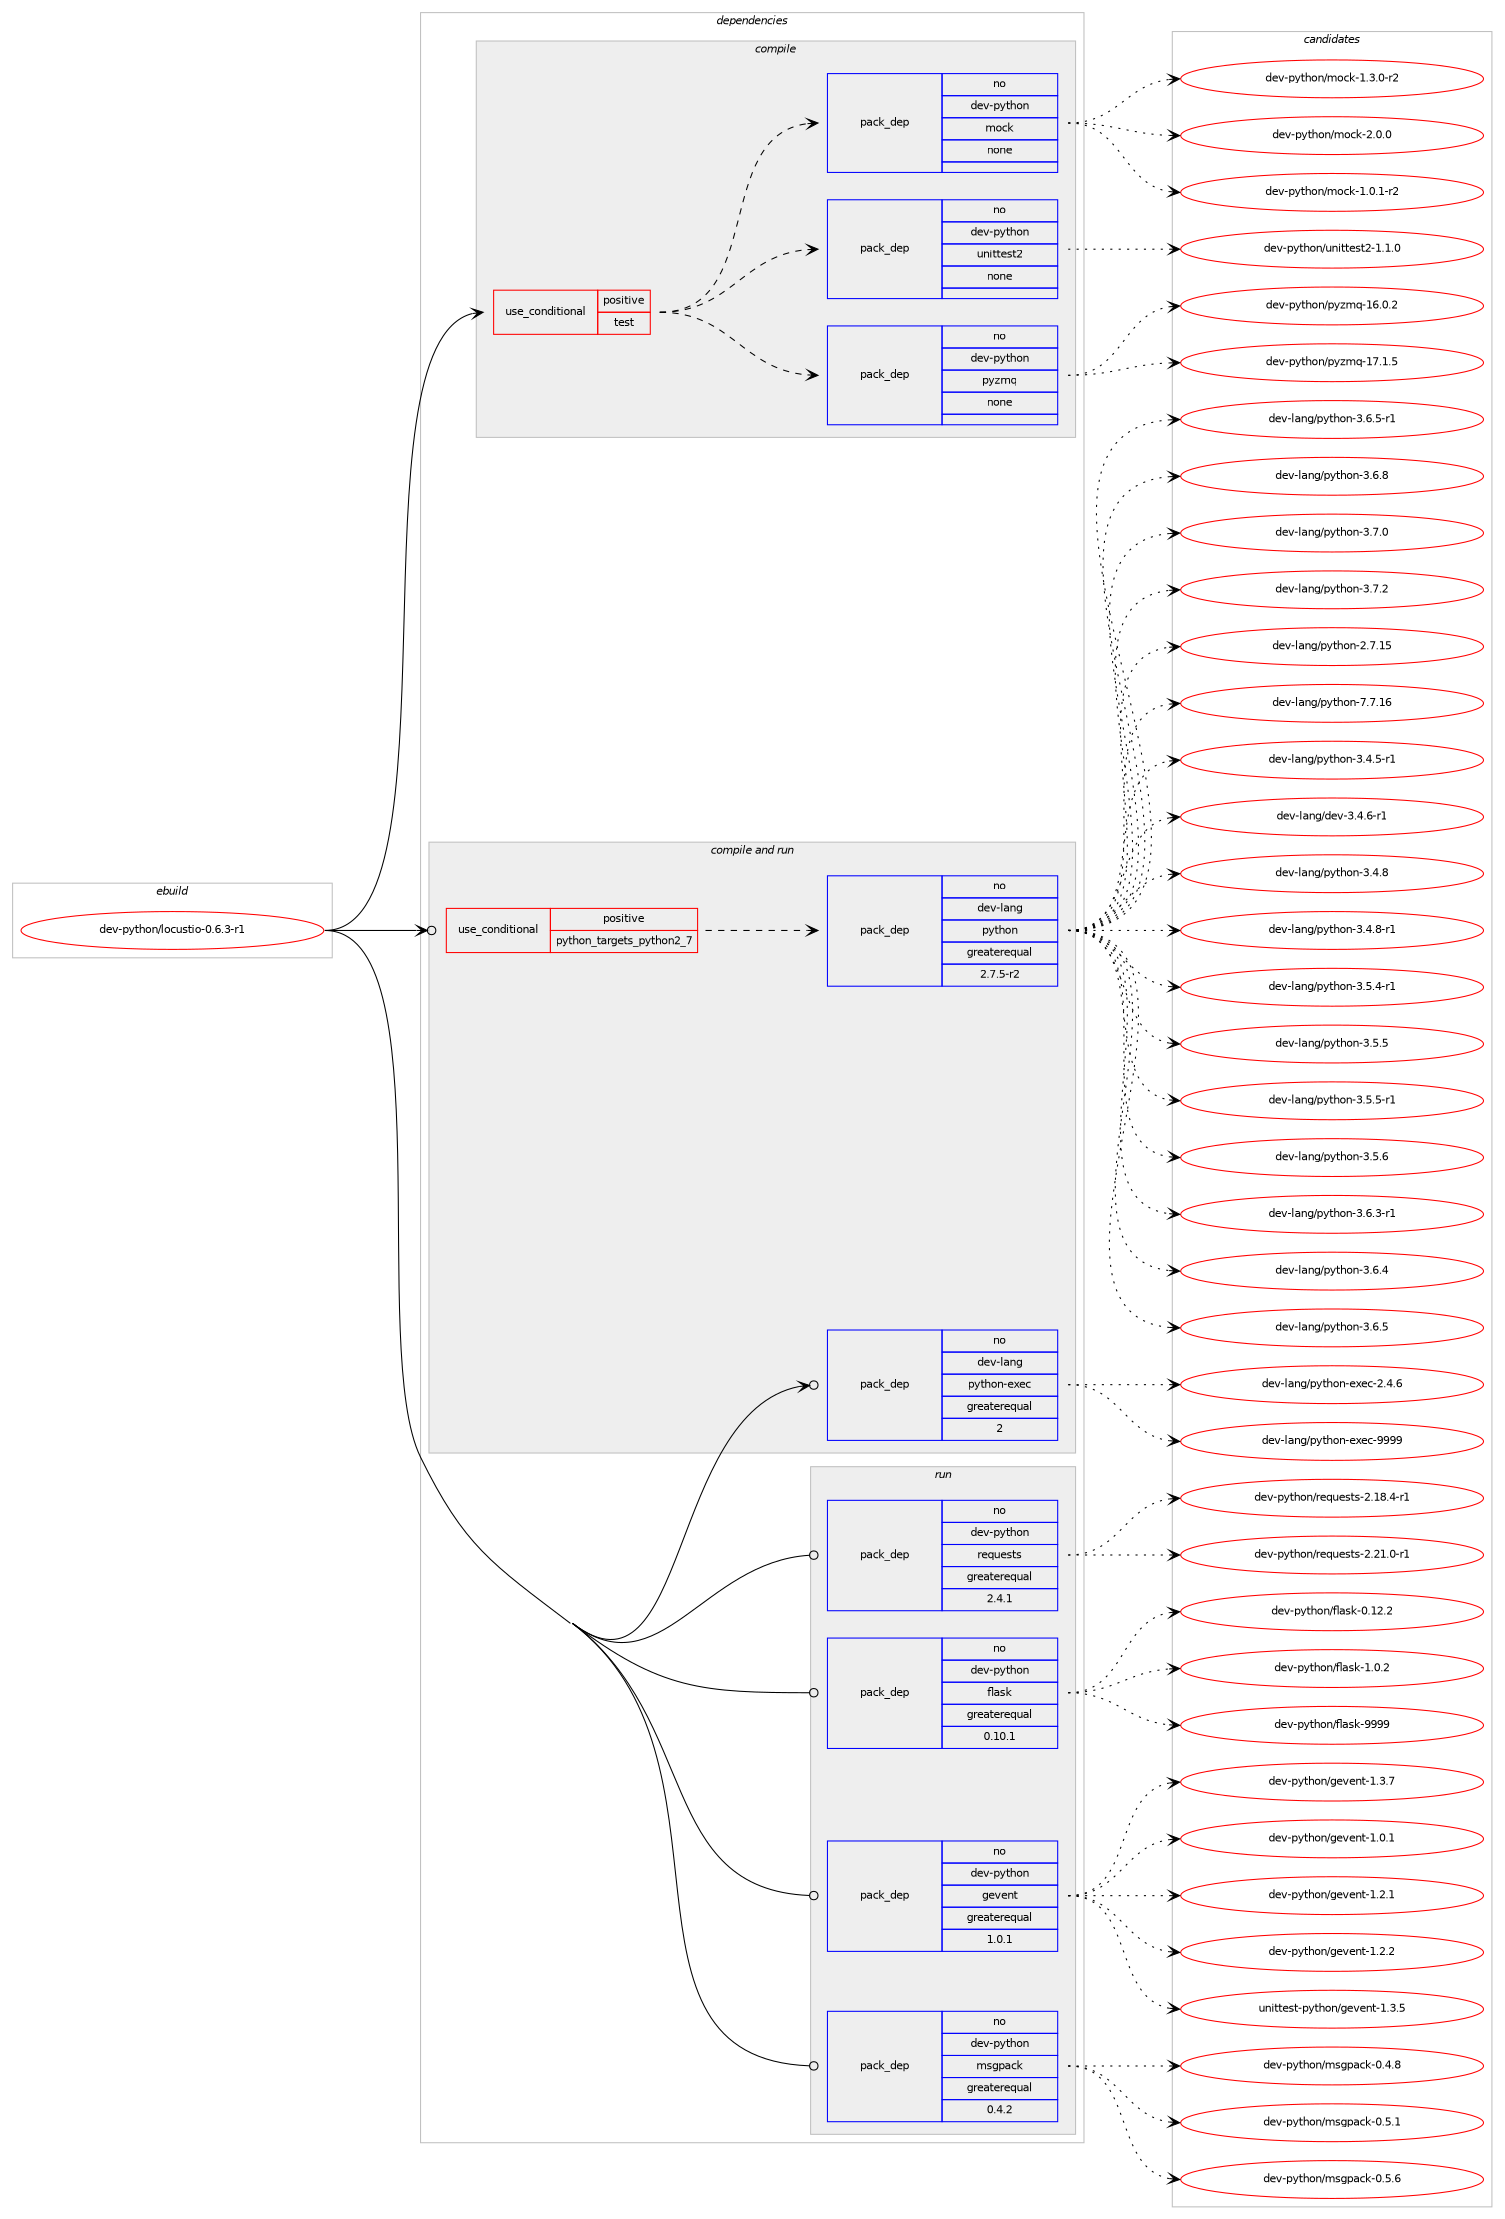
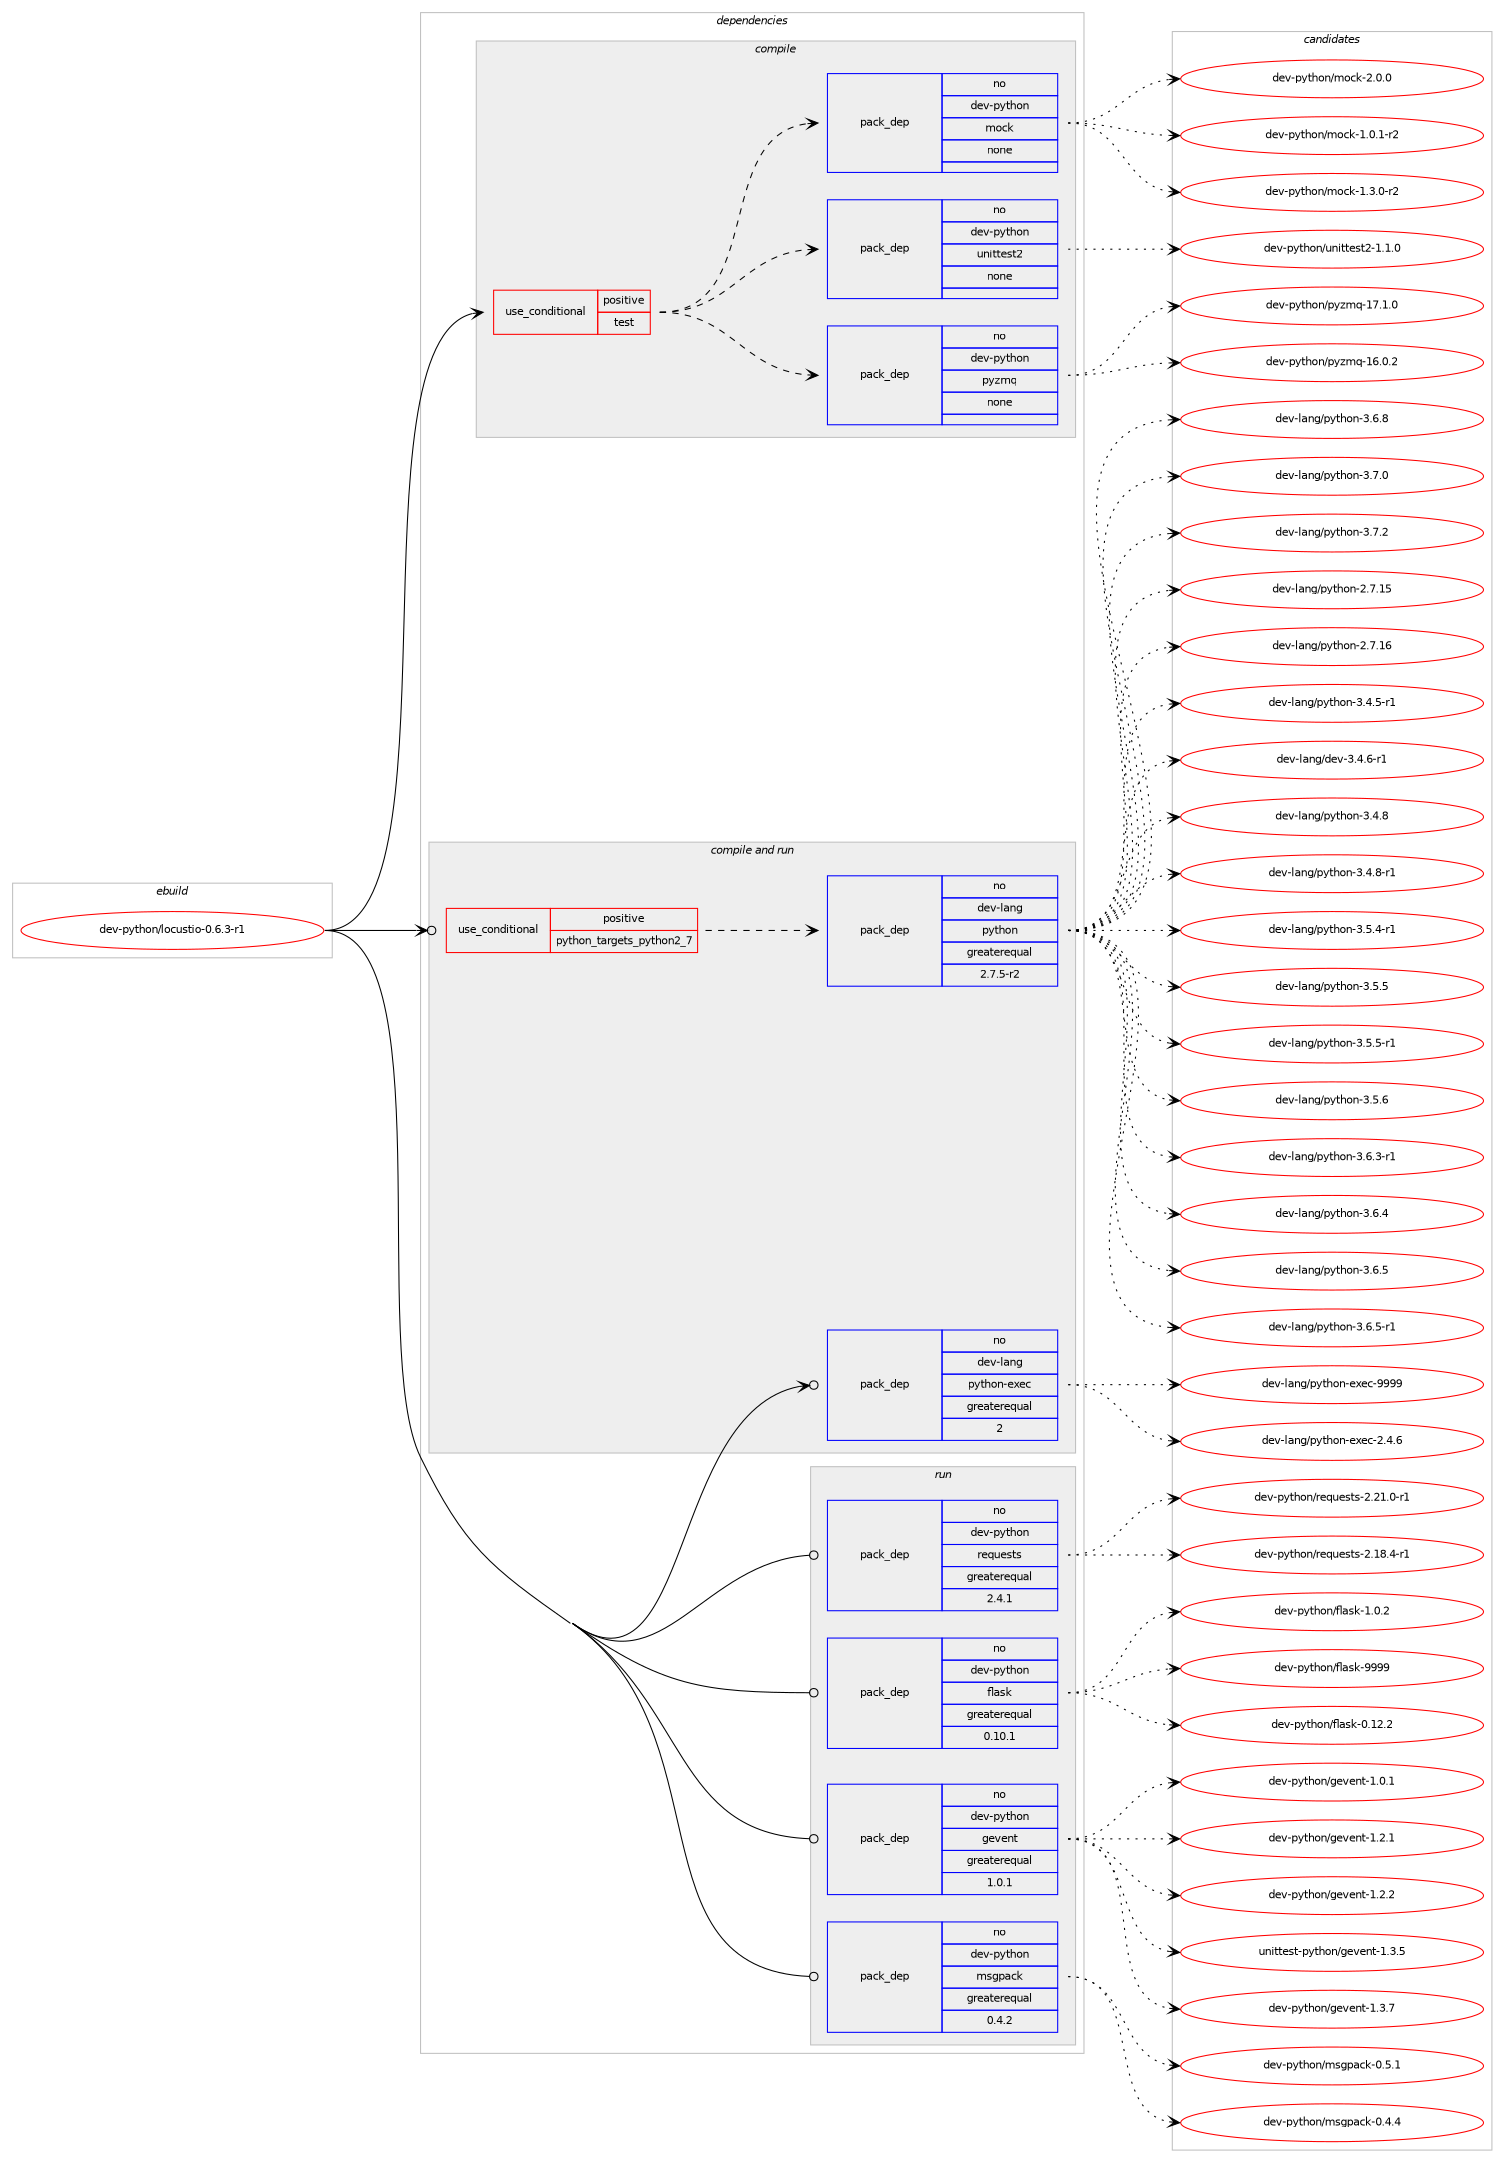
node "dev-python/pyzmq-17.1.5": label "dev-python/pyzmq-17.1.5" -> "dev-python/pyzmq-17.1.0"
node "dev-lang/python-7.7.16": label "dev-lang/python-7.7.16" -> "dev-lang/python-2.7.16"
node "dev-python/msgpack-0.4.8": label "dev-python/msgpack-0.4.8" -> "dev-python/msgpack-0.4.4"
node "dev-python/msgpack-0.5.6": removed
